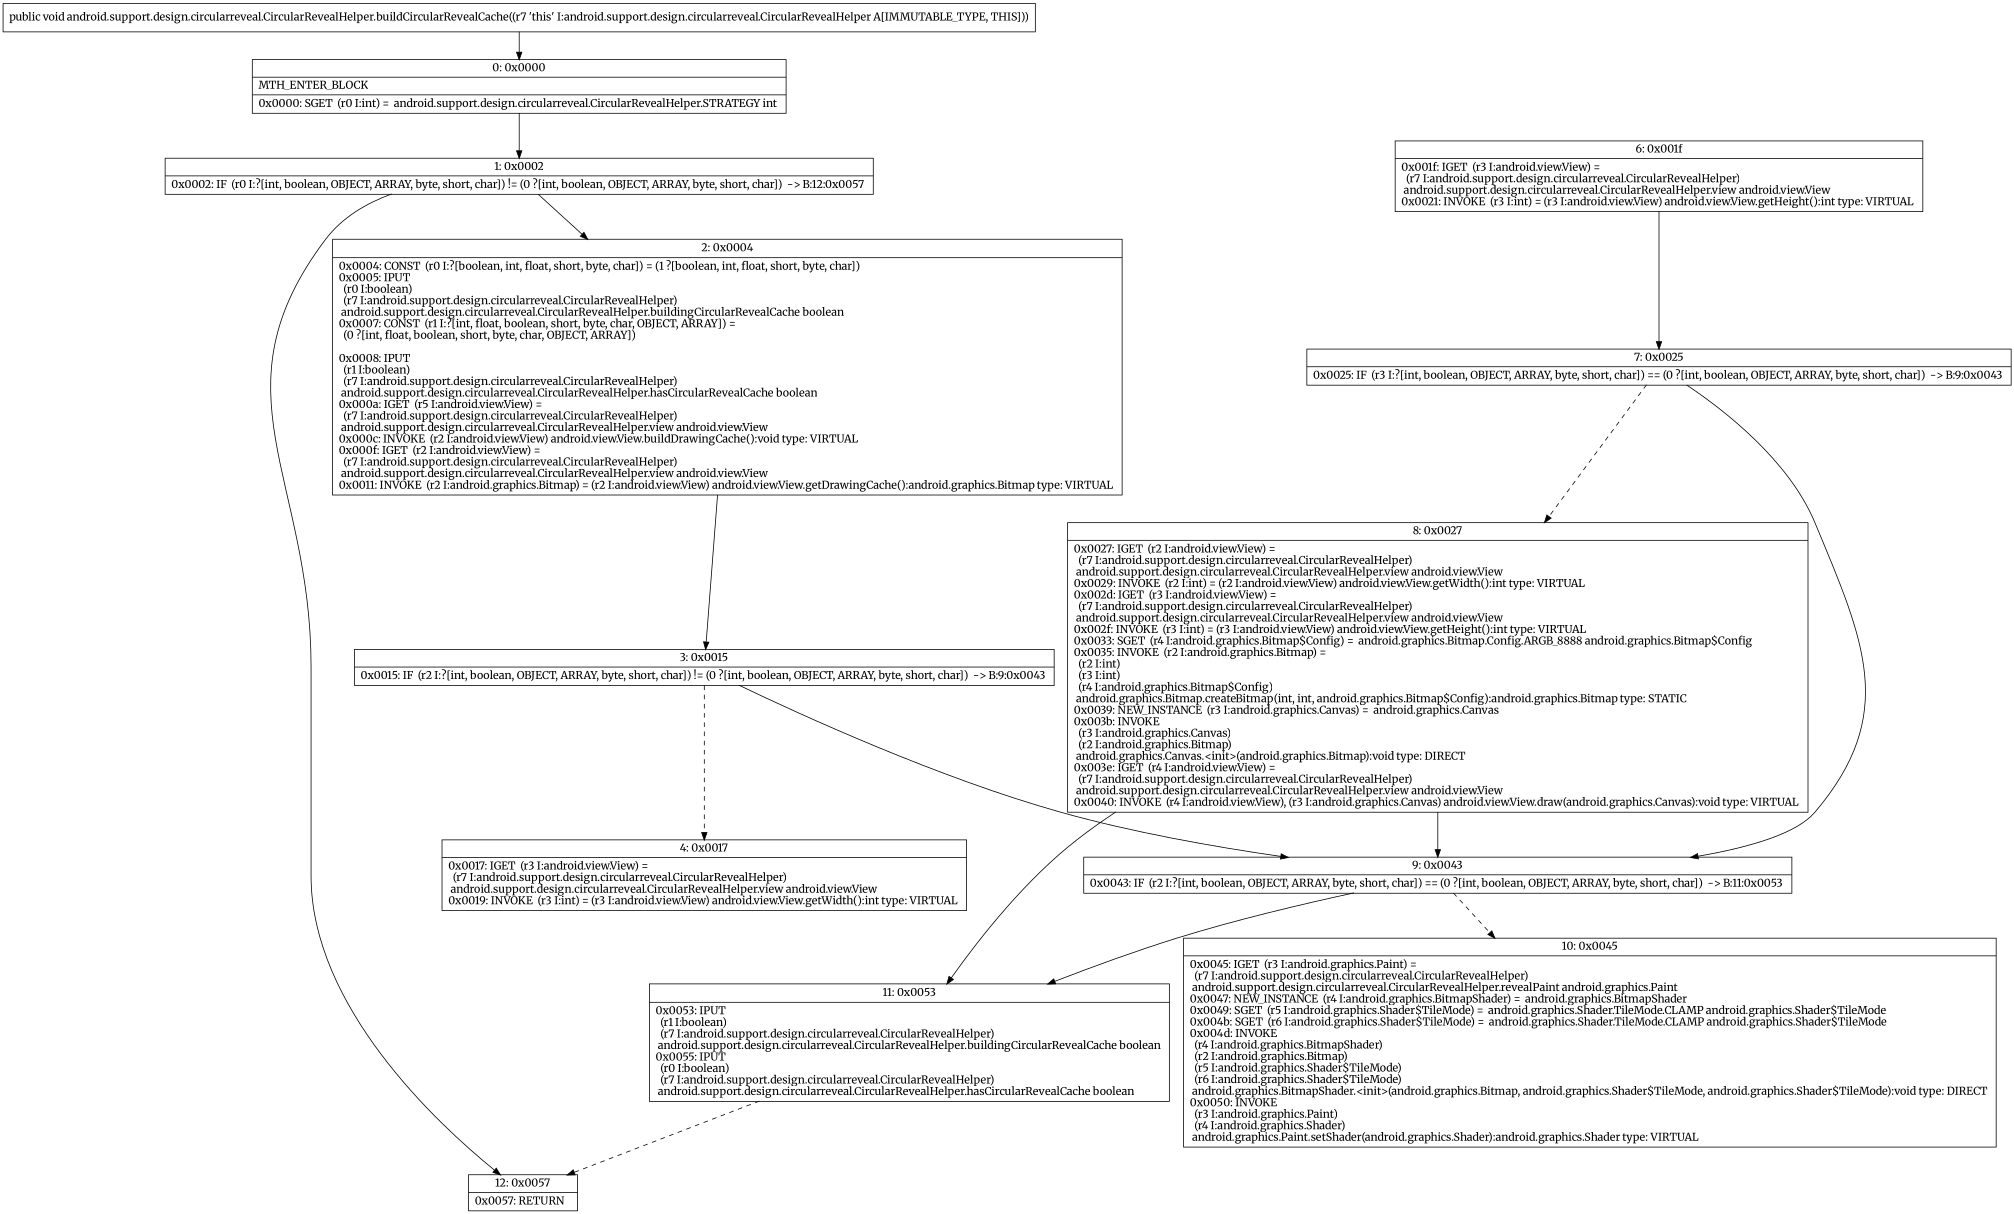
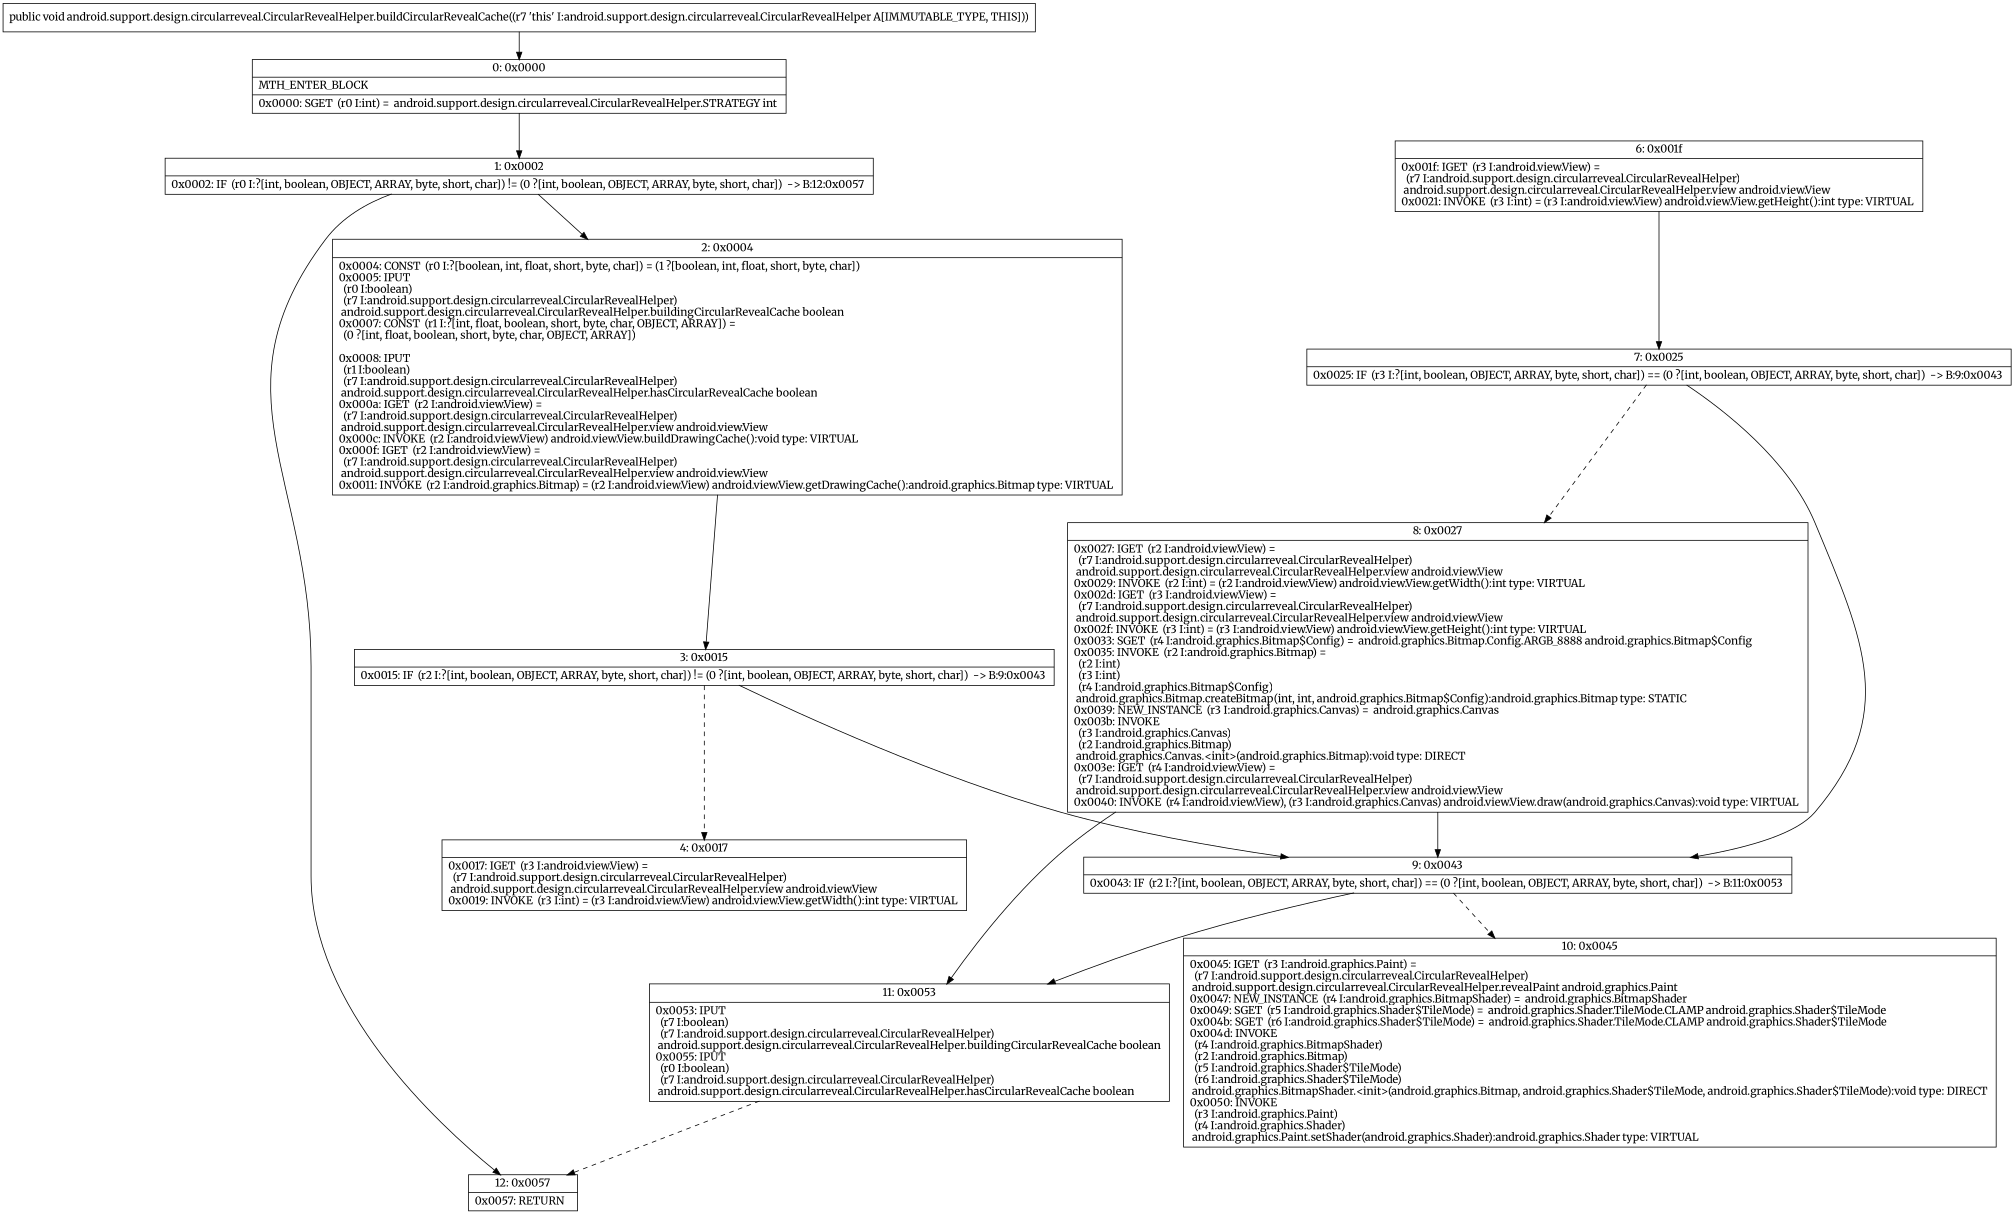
node "2: 0x0004": text "0x000a: IGET  (r5 I:android.view.View) =" -> "0x000a: IGET  (r2 I:android.view.View) ="
node "11: 0x0053": text "(r1 I:boolean)" -> "(r7 I:boolean)"
